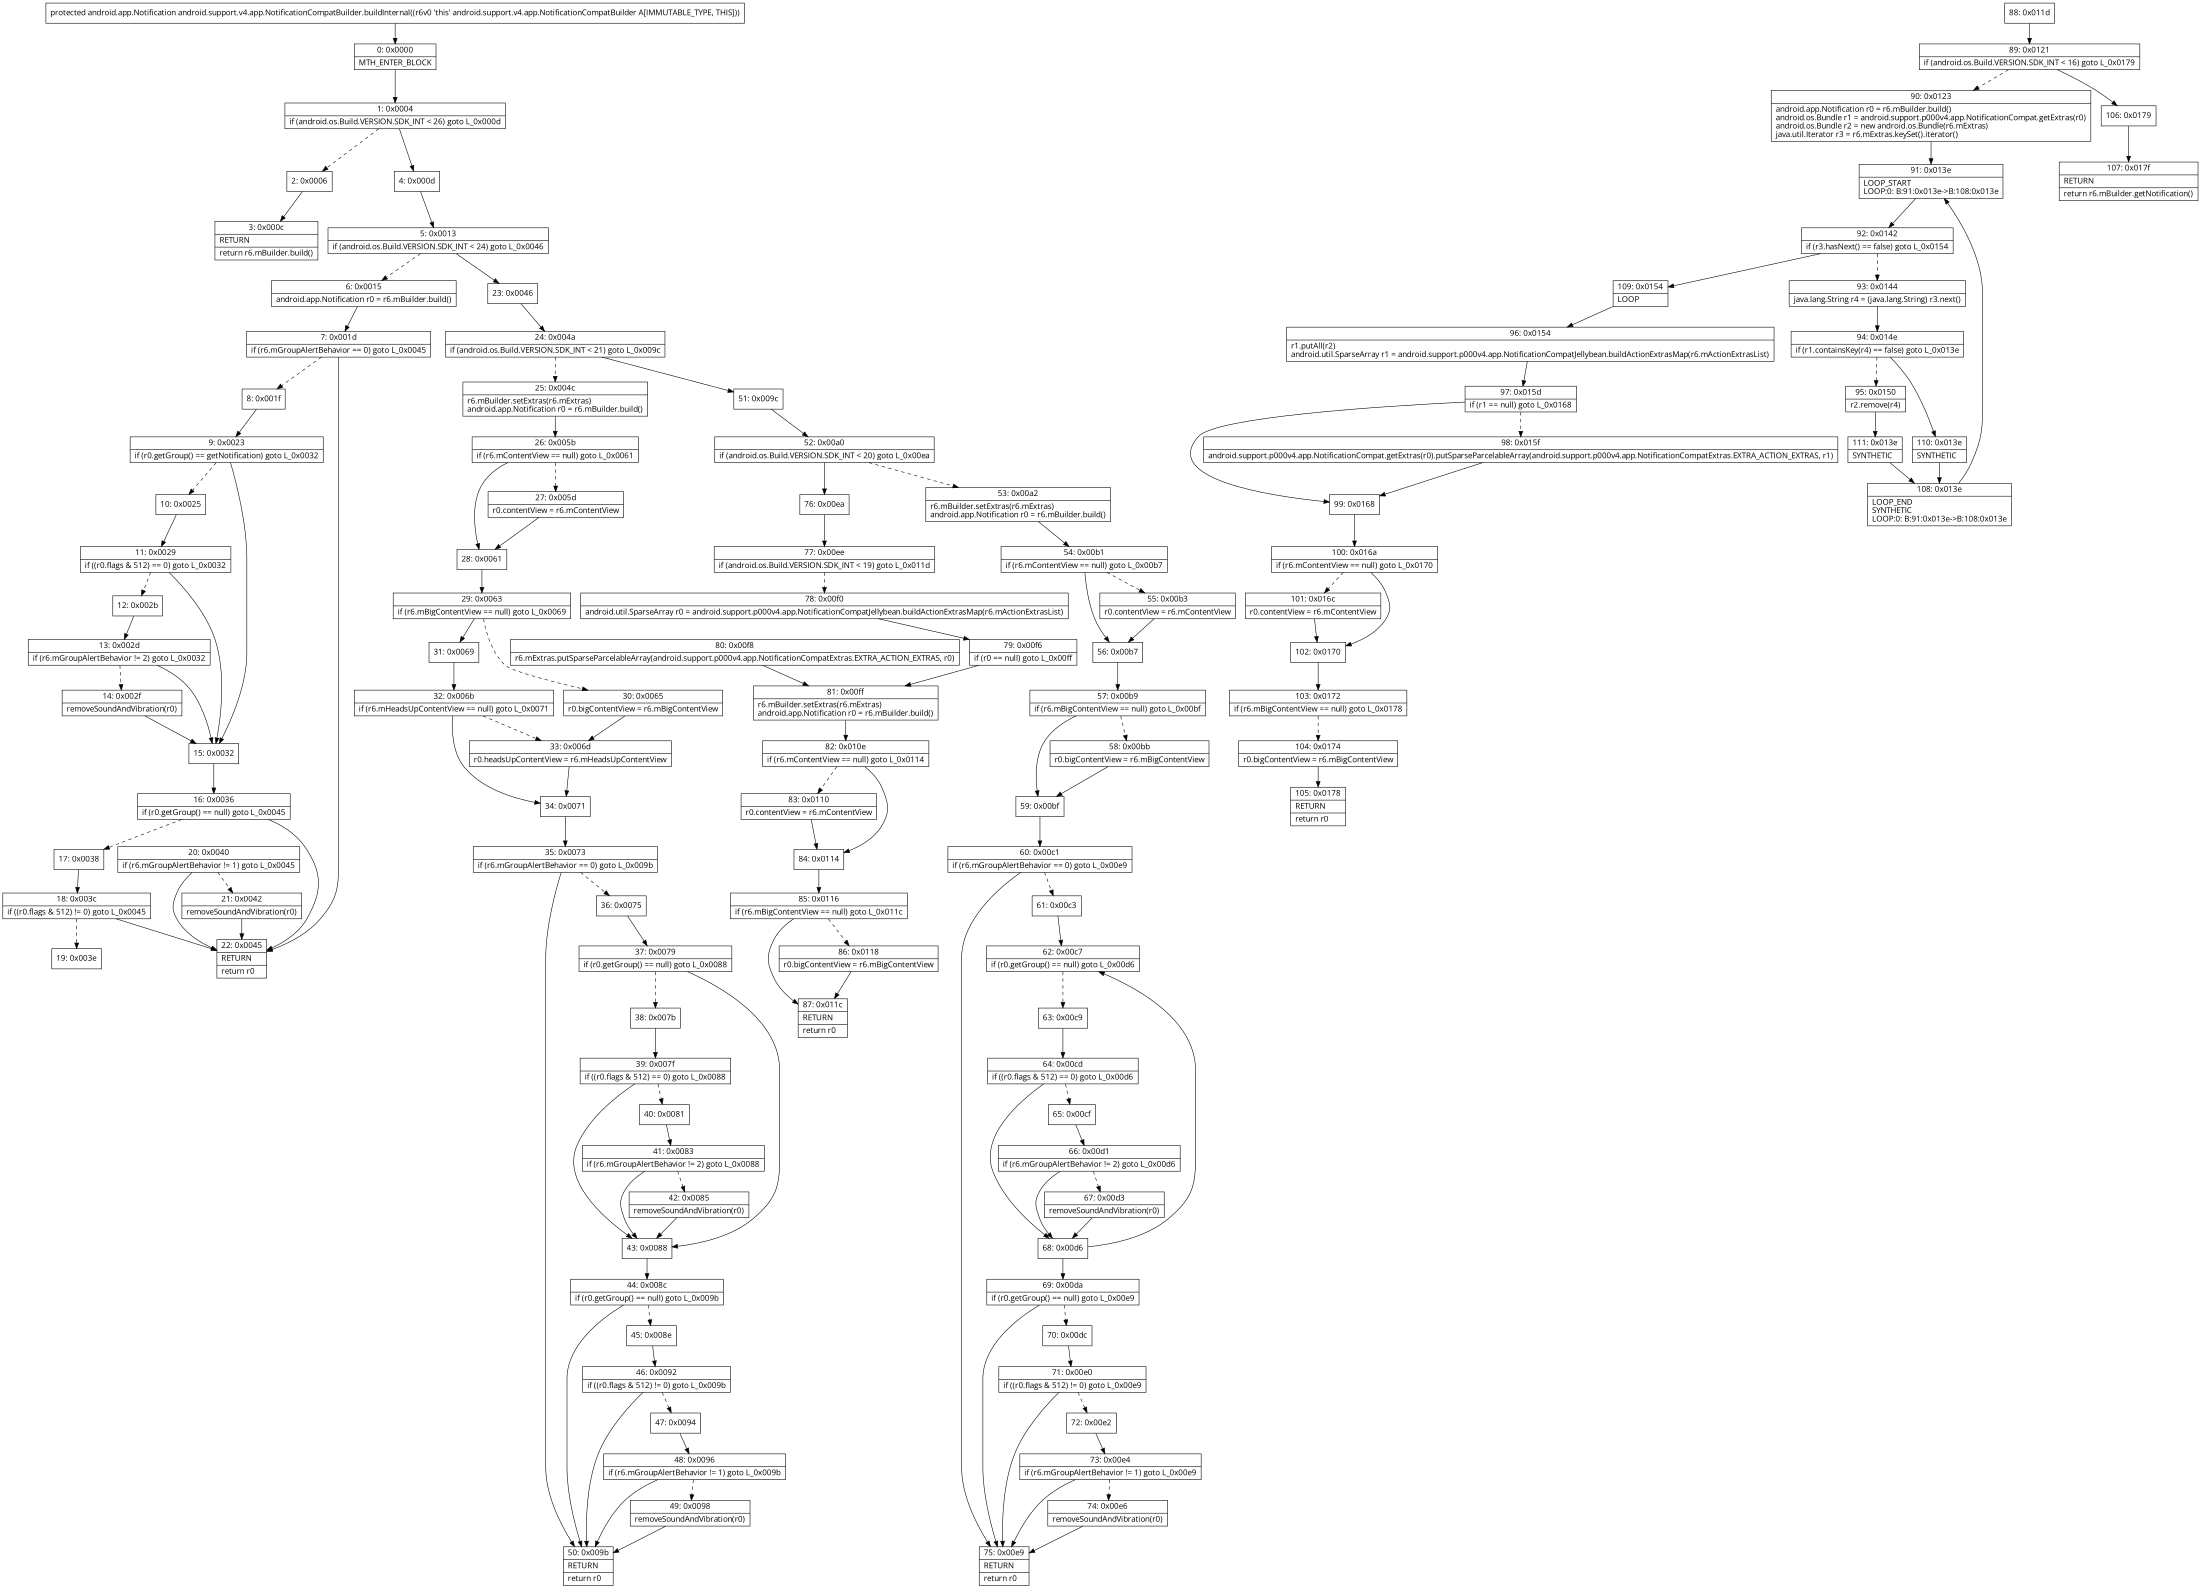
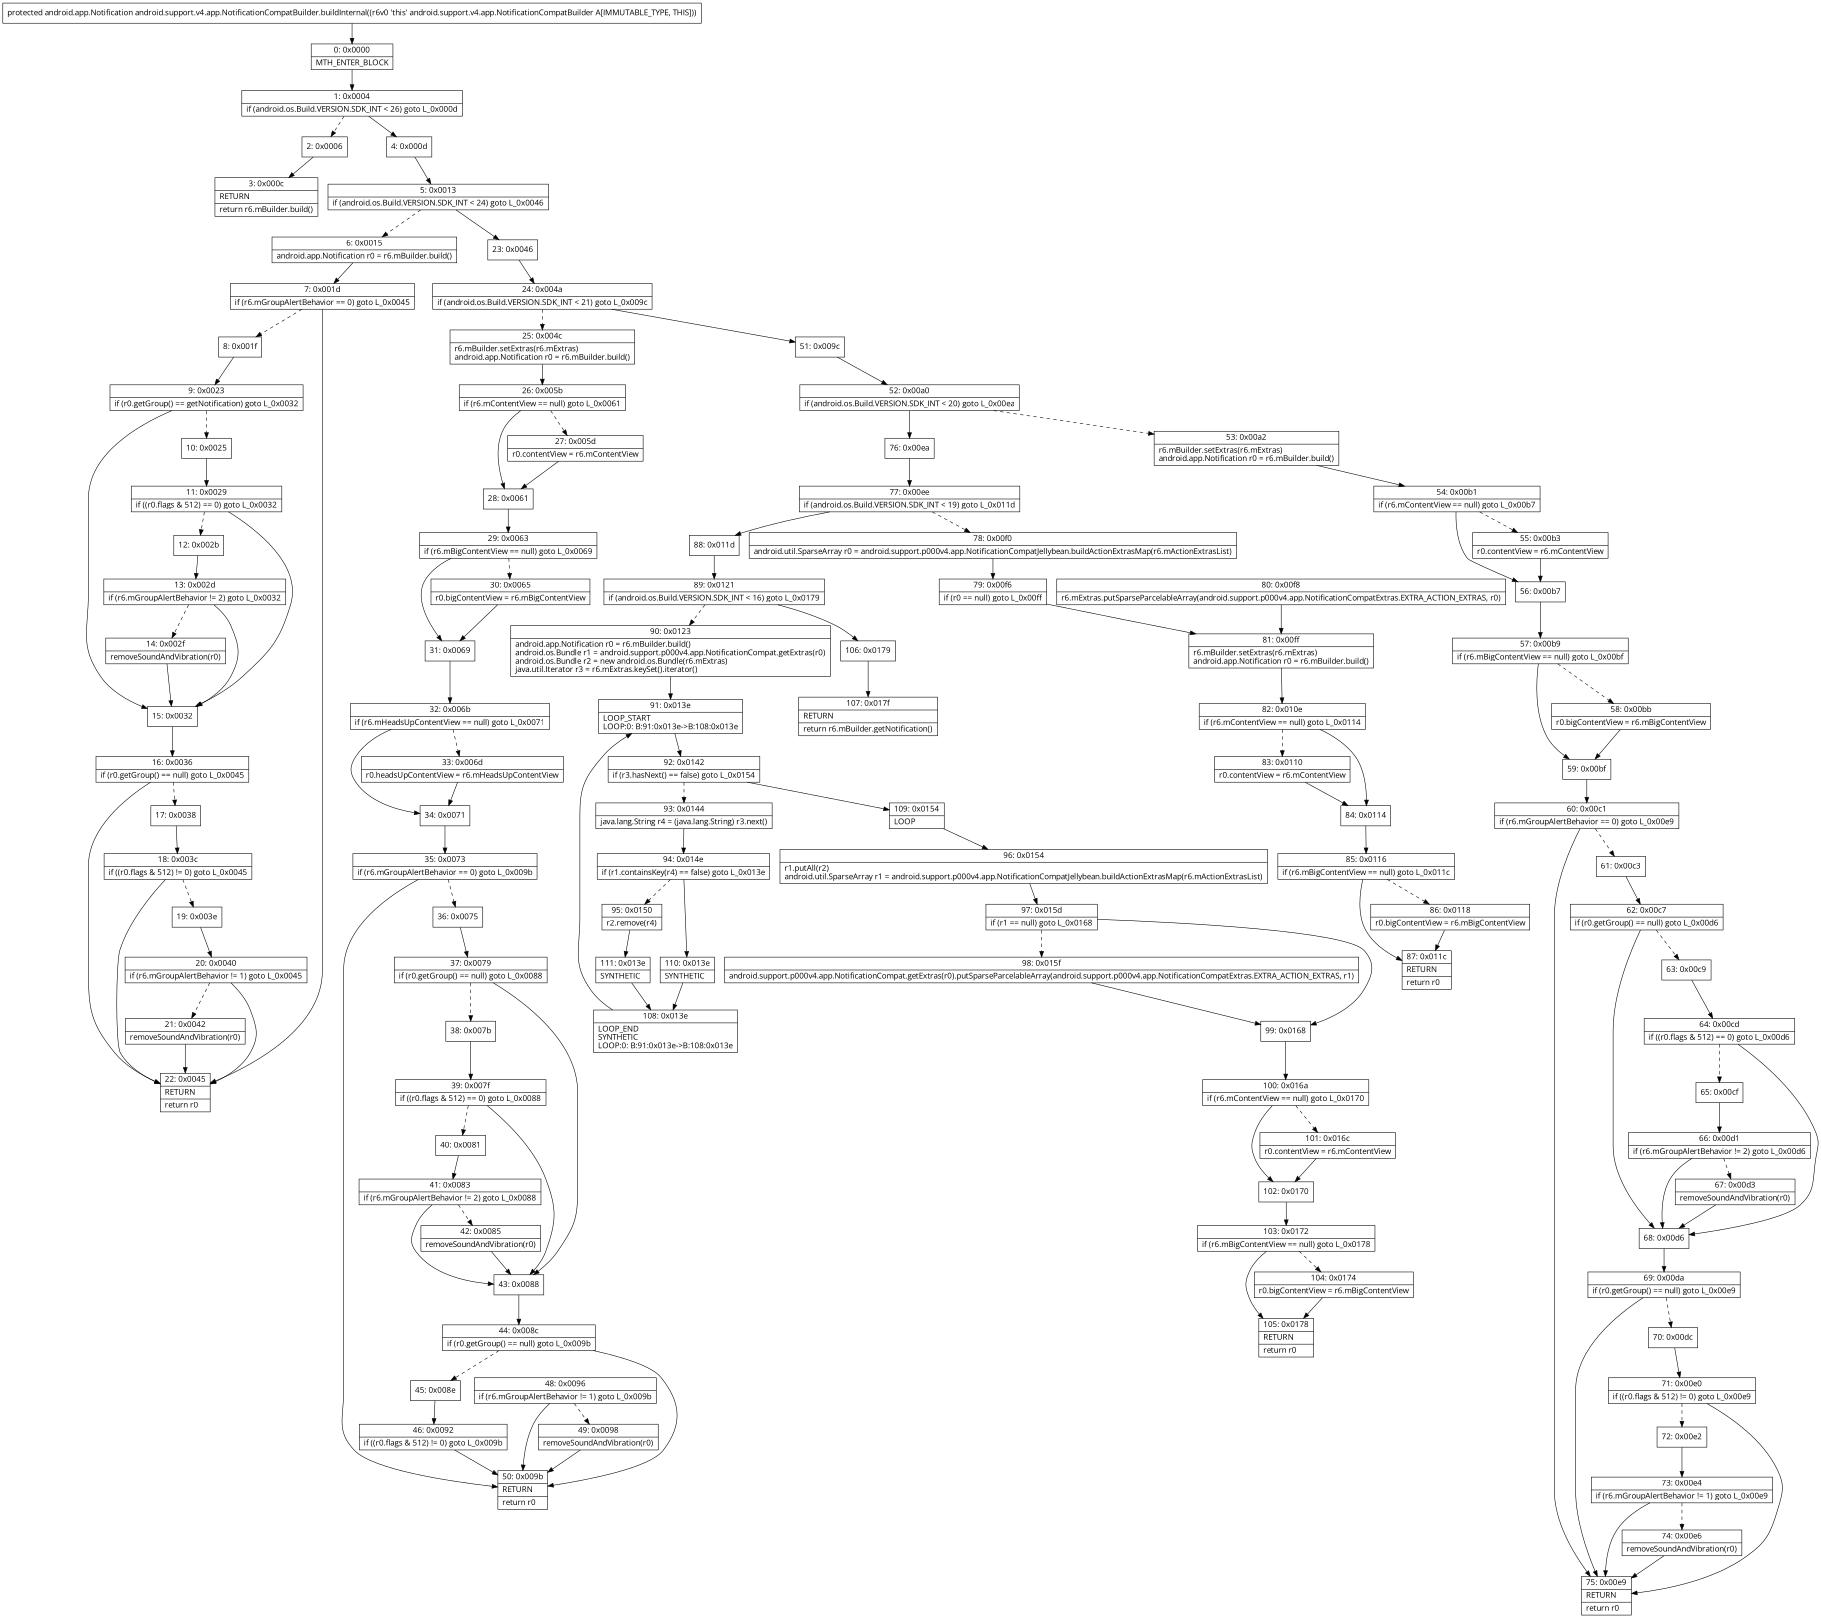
edge "77: 0x00ee" -> "88: 0x011d": added
edge "30: 0x0065" -> "33: 0x006d": now "30: 0x0065" -> "31: 0x0069"
edge "19: 0x003e" -> "20: 0x0040": added
edge "68: 0x00d6" -> "62: 0x00c7": reversed
edge "103: 0x0172" -> "105: 0x0178": added
node "47: 0x0094": removed
